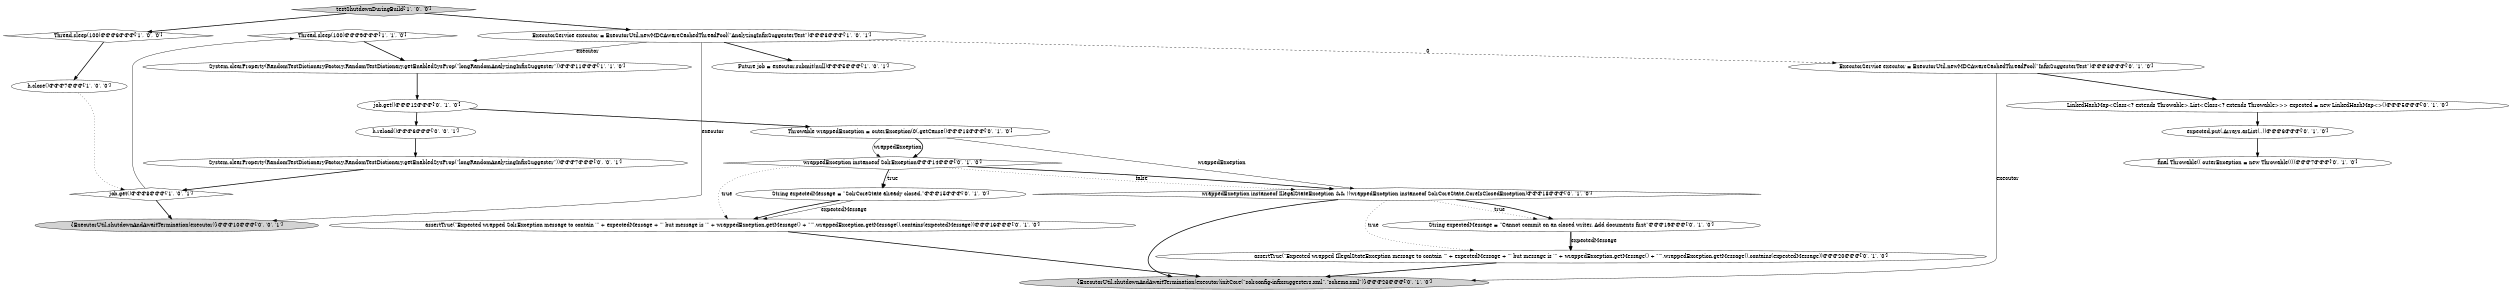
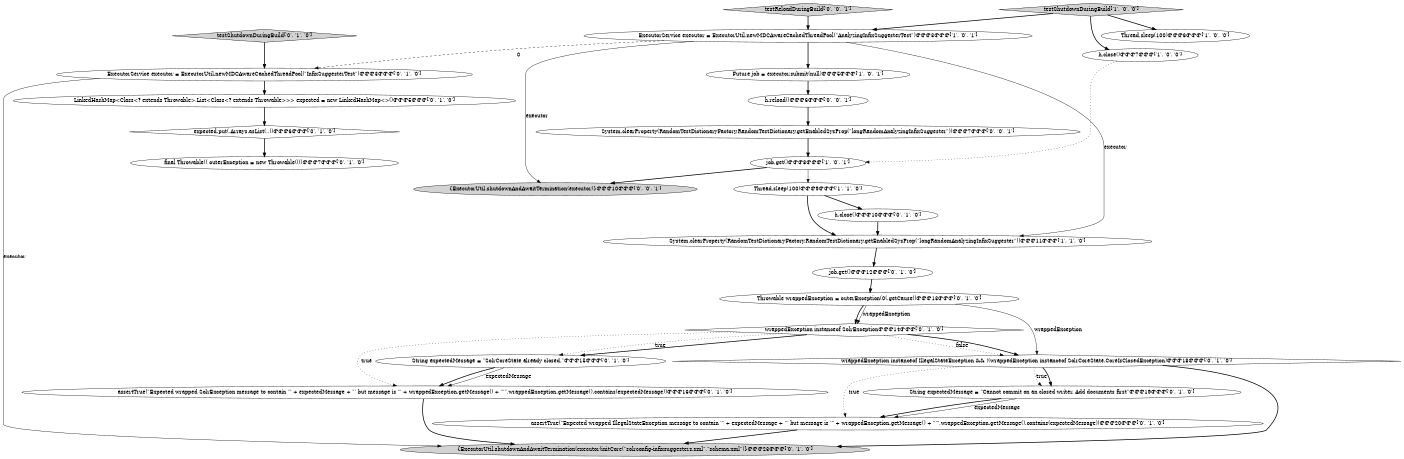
node "testReloadDuringBuild['0', '0', '1']": added
node "Thread.sleep(100)@@@6@@@['1', '0', '0']": shape diamond -> ellipse
node "testShutdownDuringBuild['0', '1', '0']": added
node "Thread.sleep(100)@@@9@@@['1', '1', '0']": shape diamond -> ellipse
edge "Thread.sleep(100)@@@6@@@['1', '0', '0']" -> "h.close()@@@7@@@['1', '0', '0']": now "testShutdownDuringBuild['1', '0', '0']" -> "h.close()@@@7@@@['1', '0', '0']"
edge "job.get()@@@12@@@['0', '1', '0']" -> "h.reload()@@@6@@@['0', '0', '1']": now "Future job = executor.submit(null)@@@5@@@['1', '0', '1']" -> "h.reload()@@@6@@@['0', '0', '1']"
node "expected.put(,Arrays.asList(,,))@@@6@@@['0', '1', '0']": shape ellipse -> diamond
node "job.get()@@@8@@@['1', '0', '1']": shape diamond -> ellipse
node "h.close()@@@10@@@['0', '1', '0']": added
